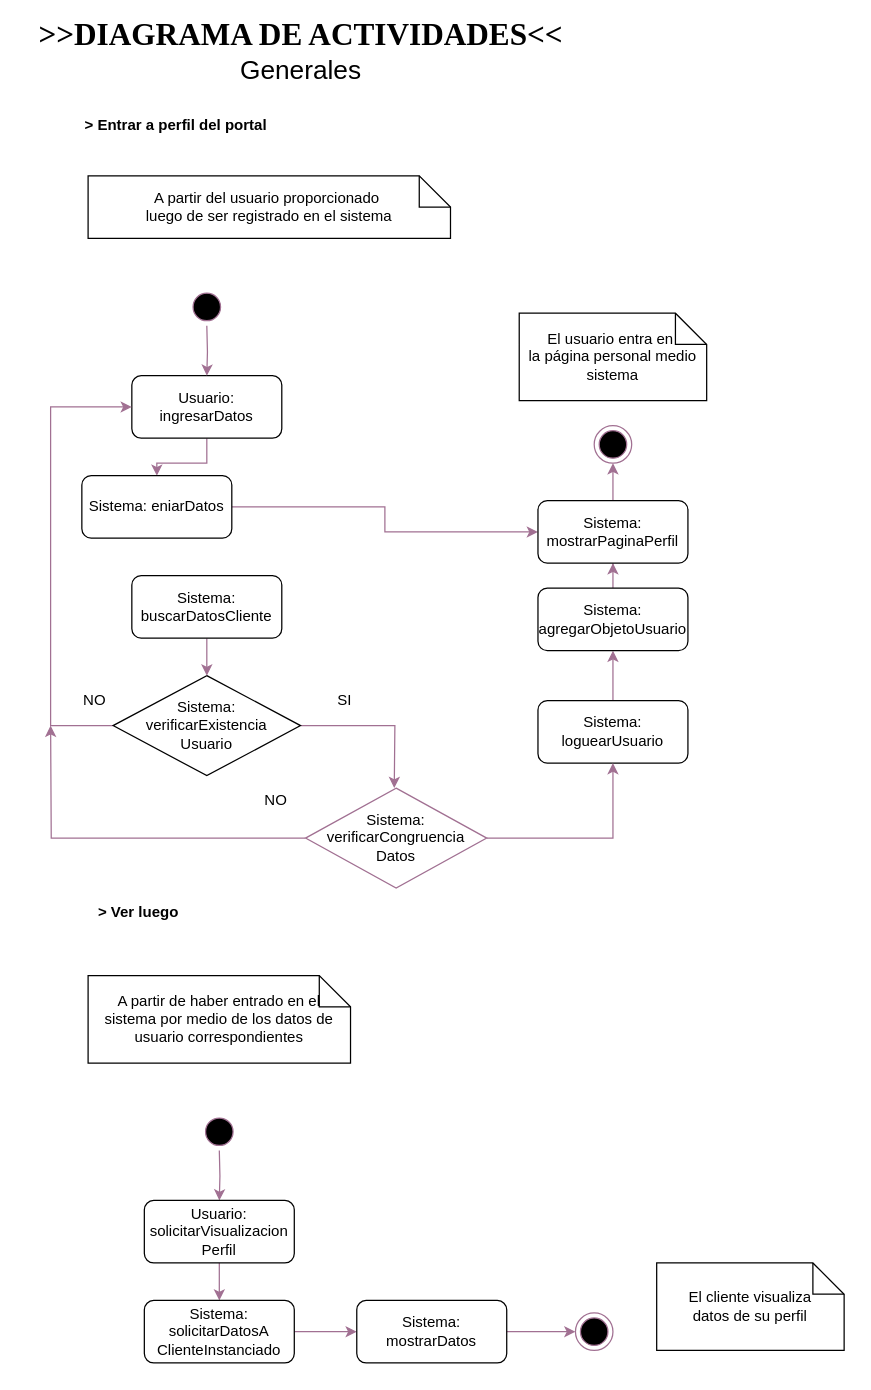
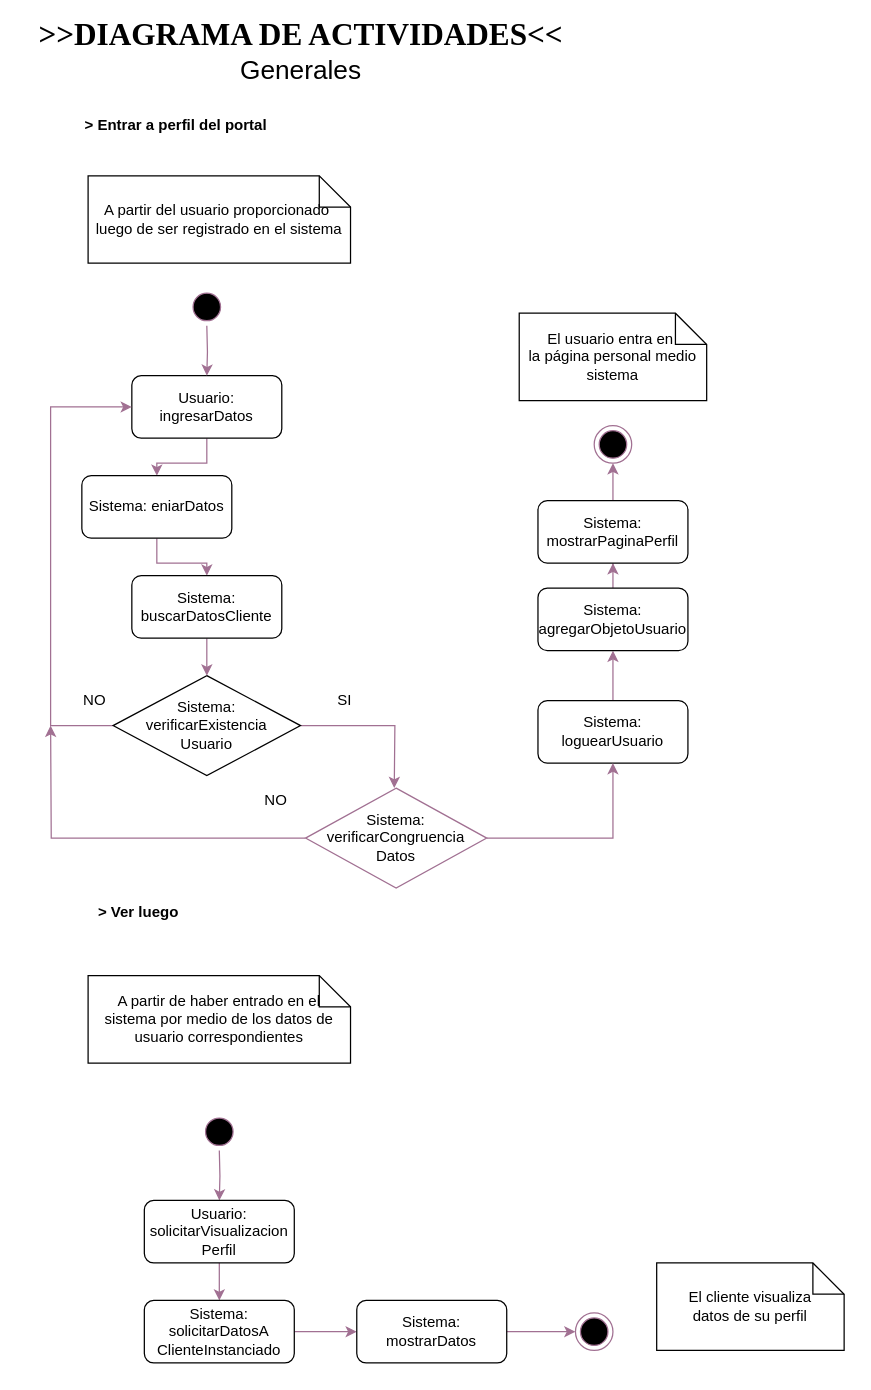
node "A partir del usuario proporcionado luego de ser registrado en el sistema": size 363x63 -> 263x88
edge "Sistema: eniarDatos" -> "Sistema: mostrarPaginaPerfil": now "Sistema: eniarDatos" -> "Sistema: buscarDatosCliente"
